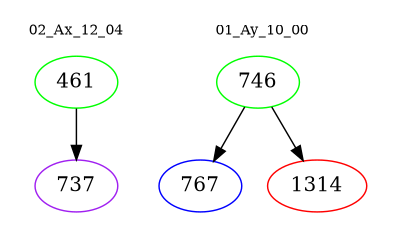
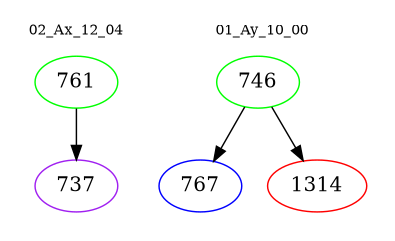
node "461": label "461" -> "761"
